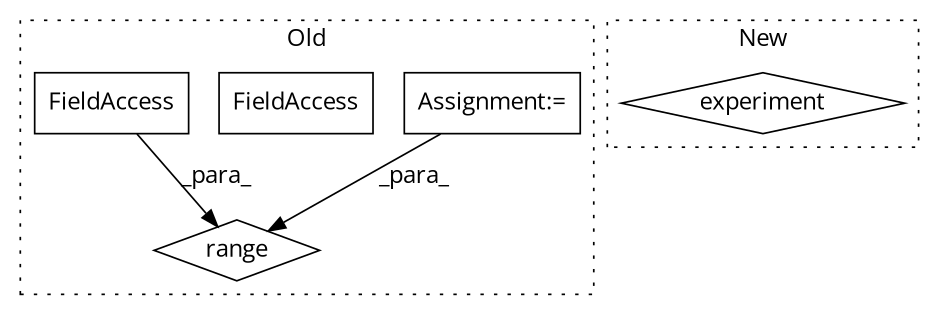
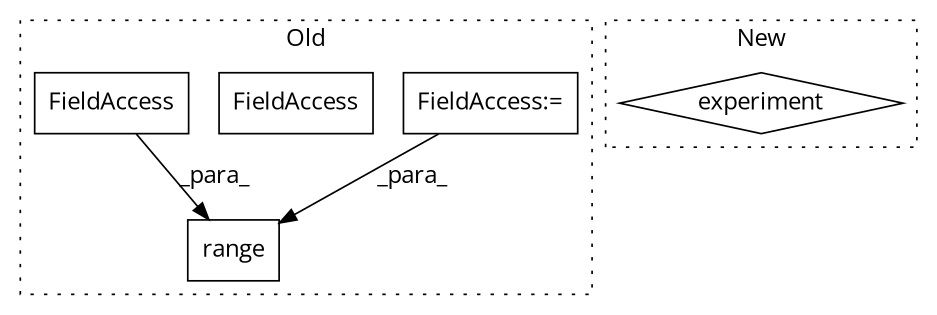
node "Assignment:=": label "Assignment:=" -> "FieldAccess:="
node "range": shape diamond -> box
